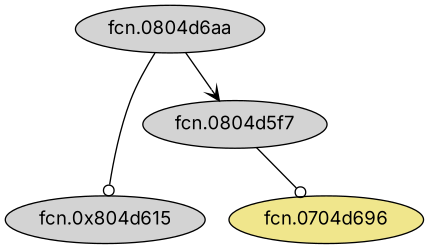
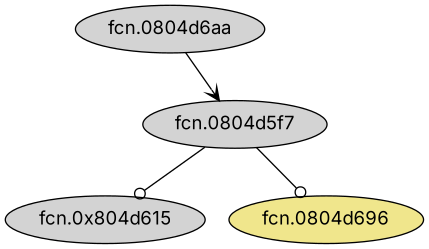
edge "fcn.0804d6aa" -> "fcn.0x804d615": now "fcn.0804d5f7" -> "fcn.0x804d615"
node "fcn.0704d696": label "fcn.0704d696" -> "fcn.0804d696"
